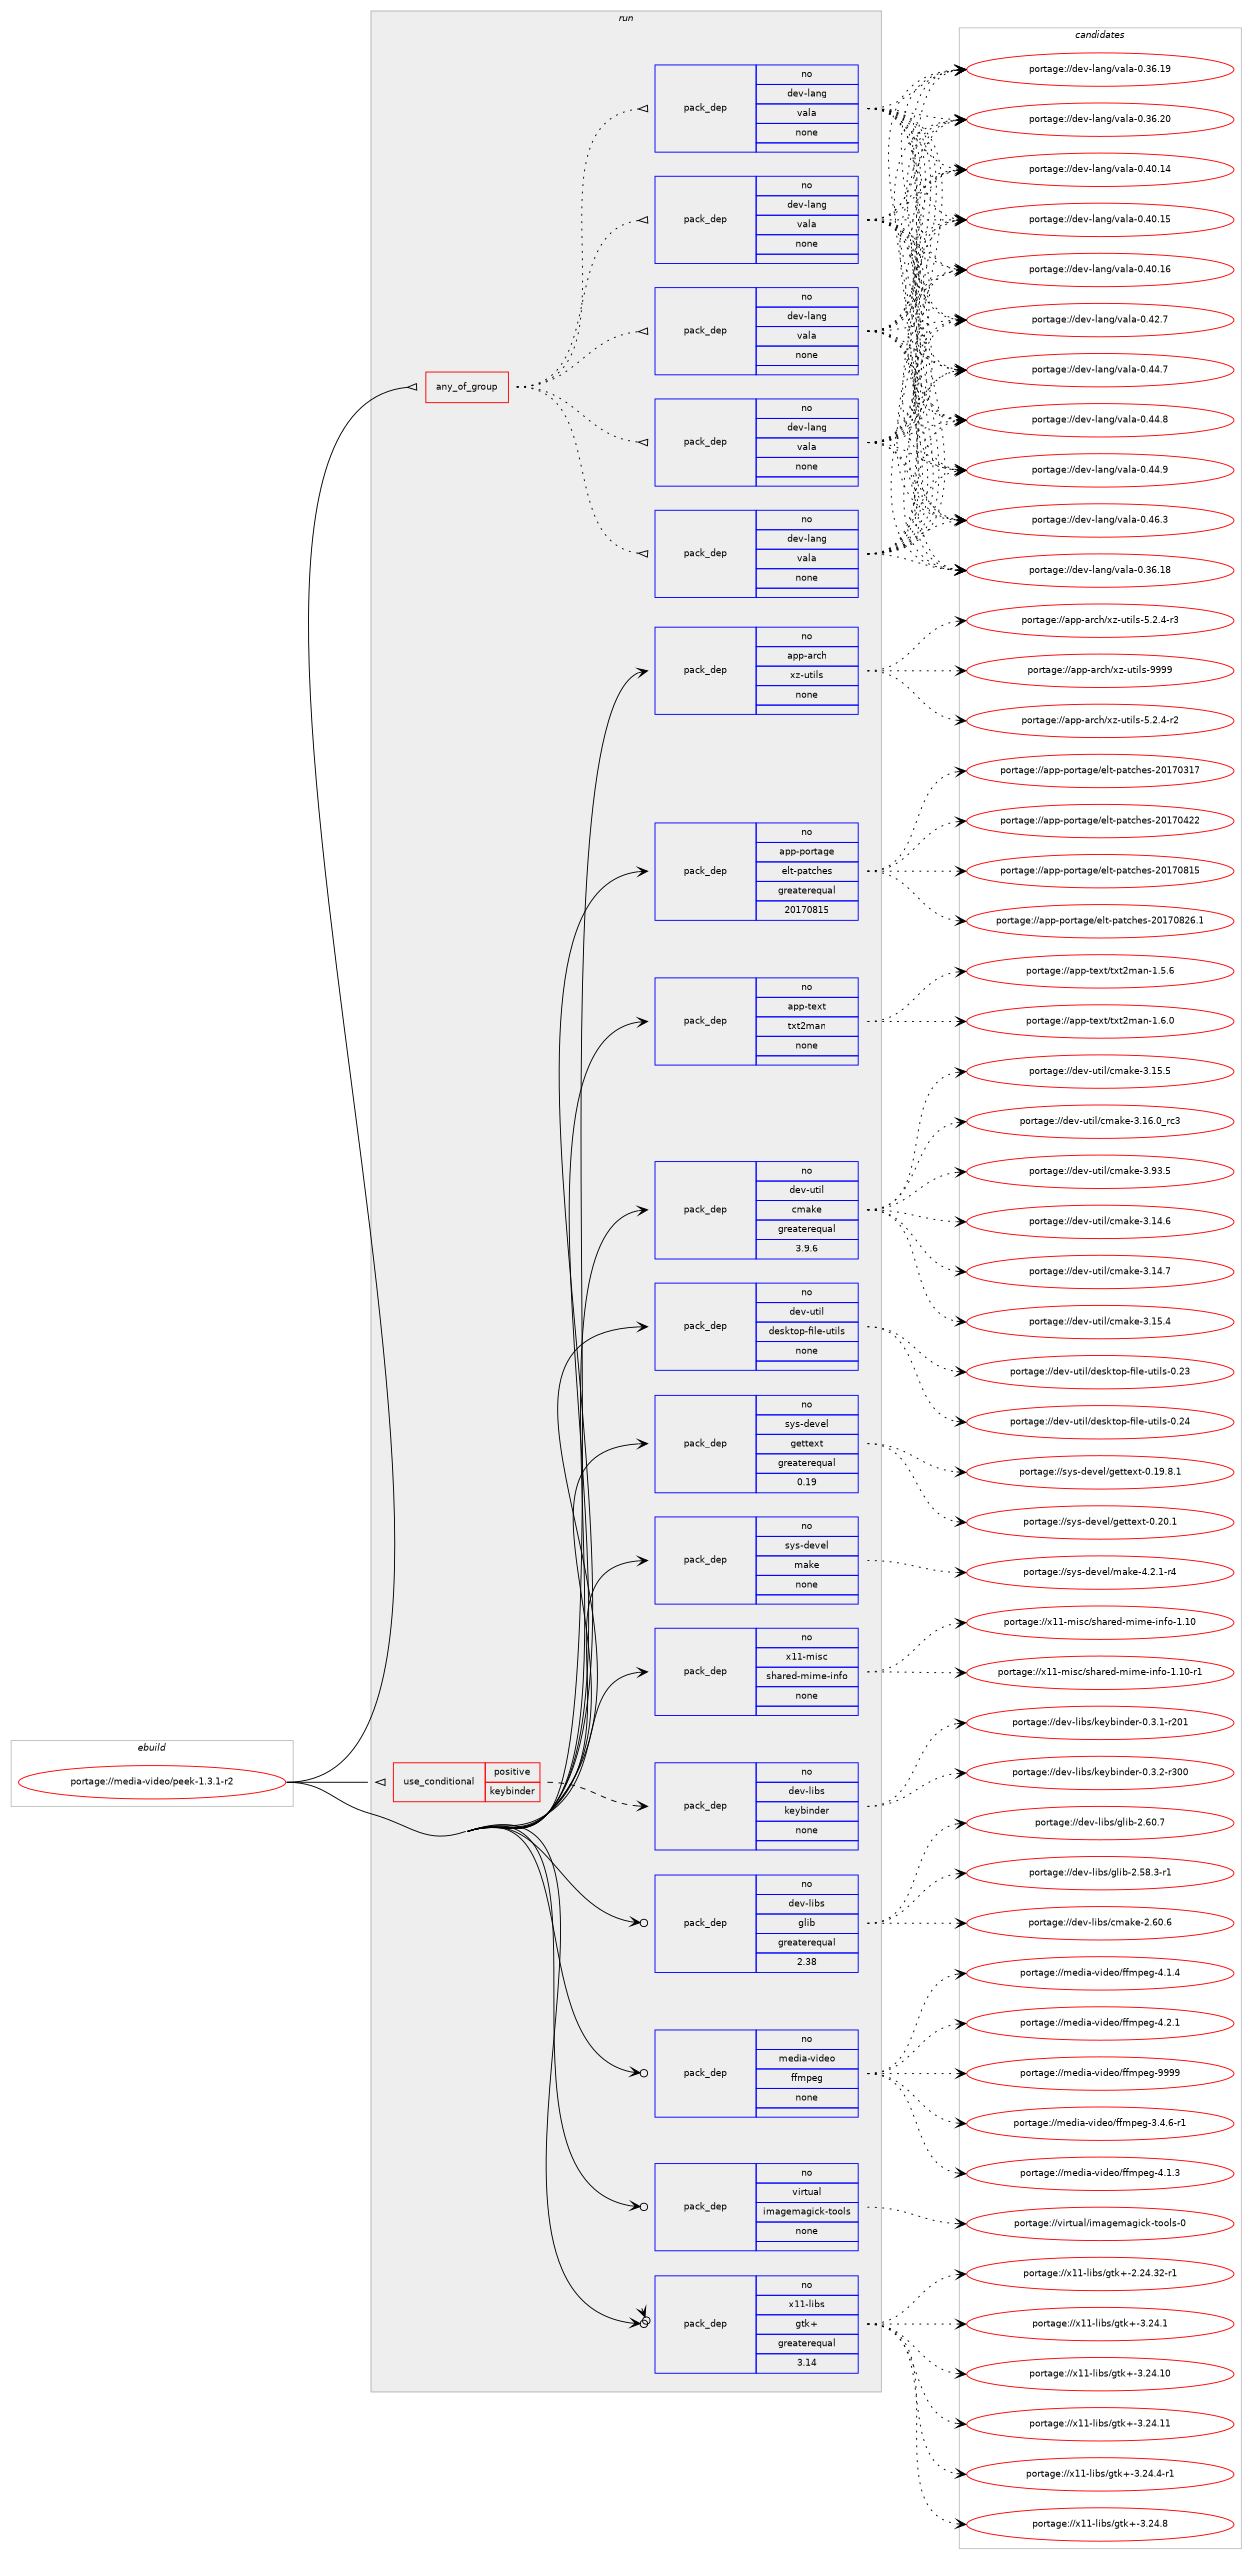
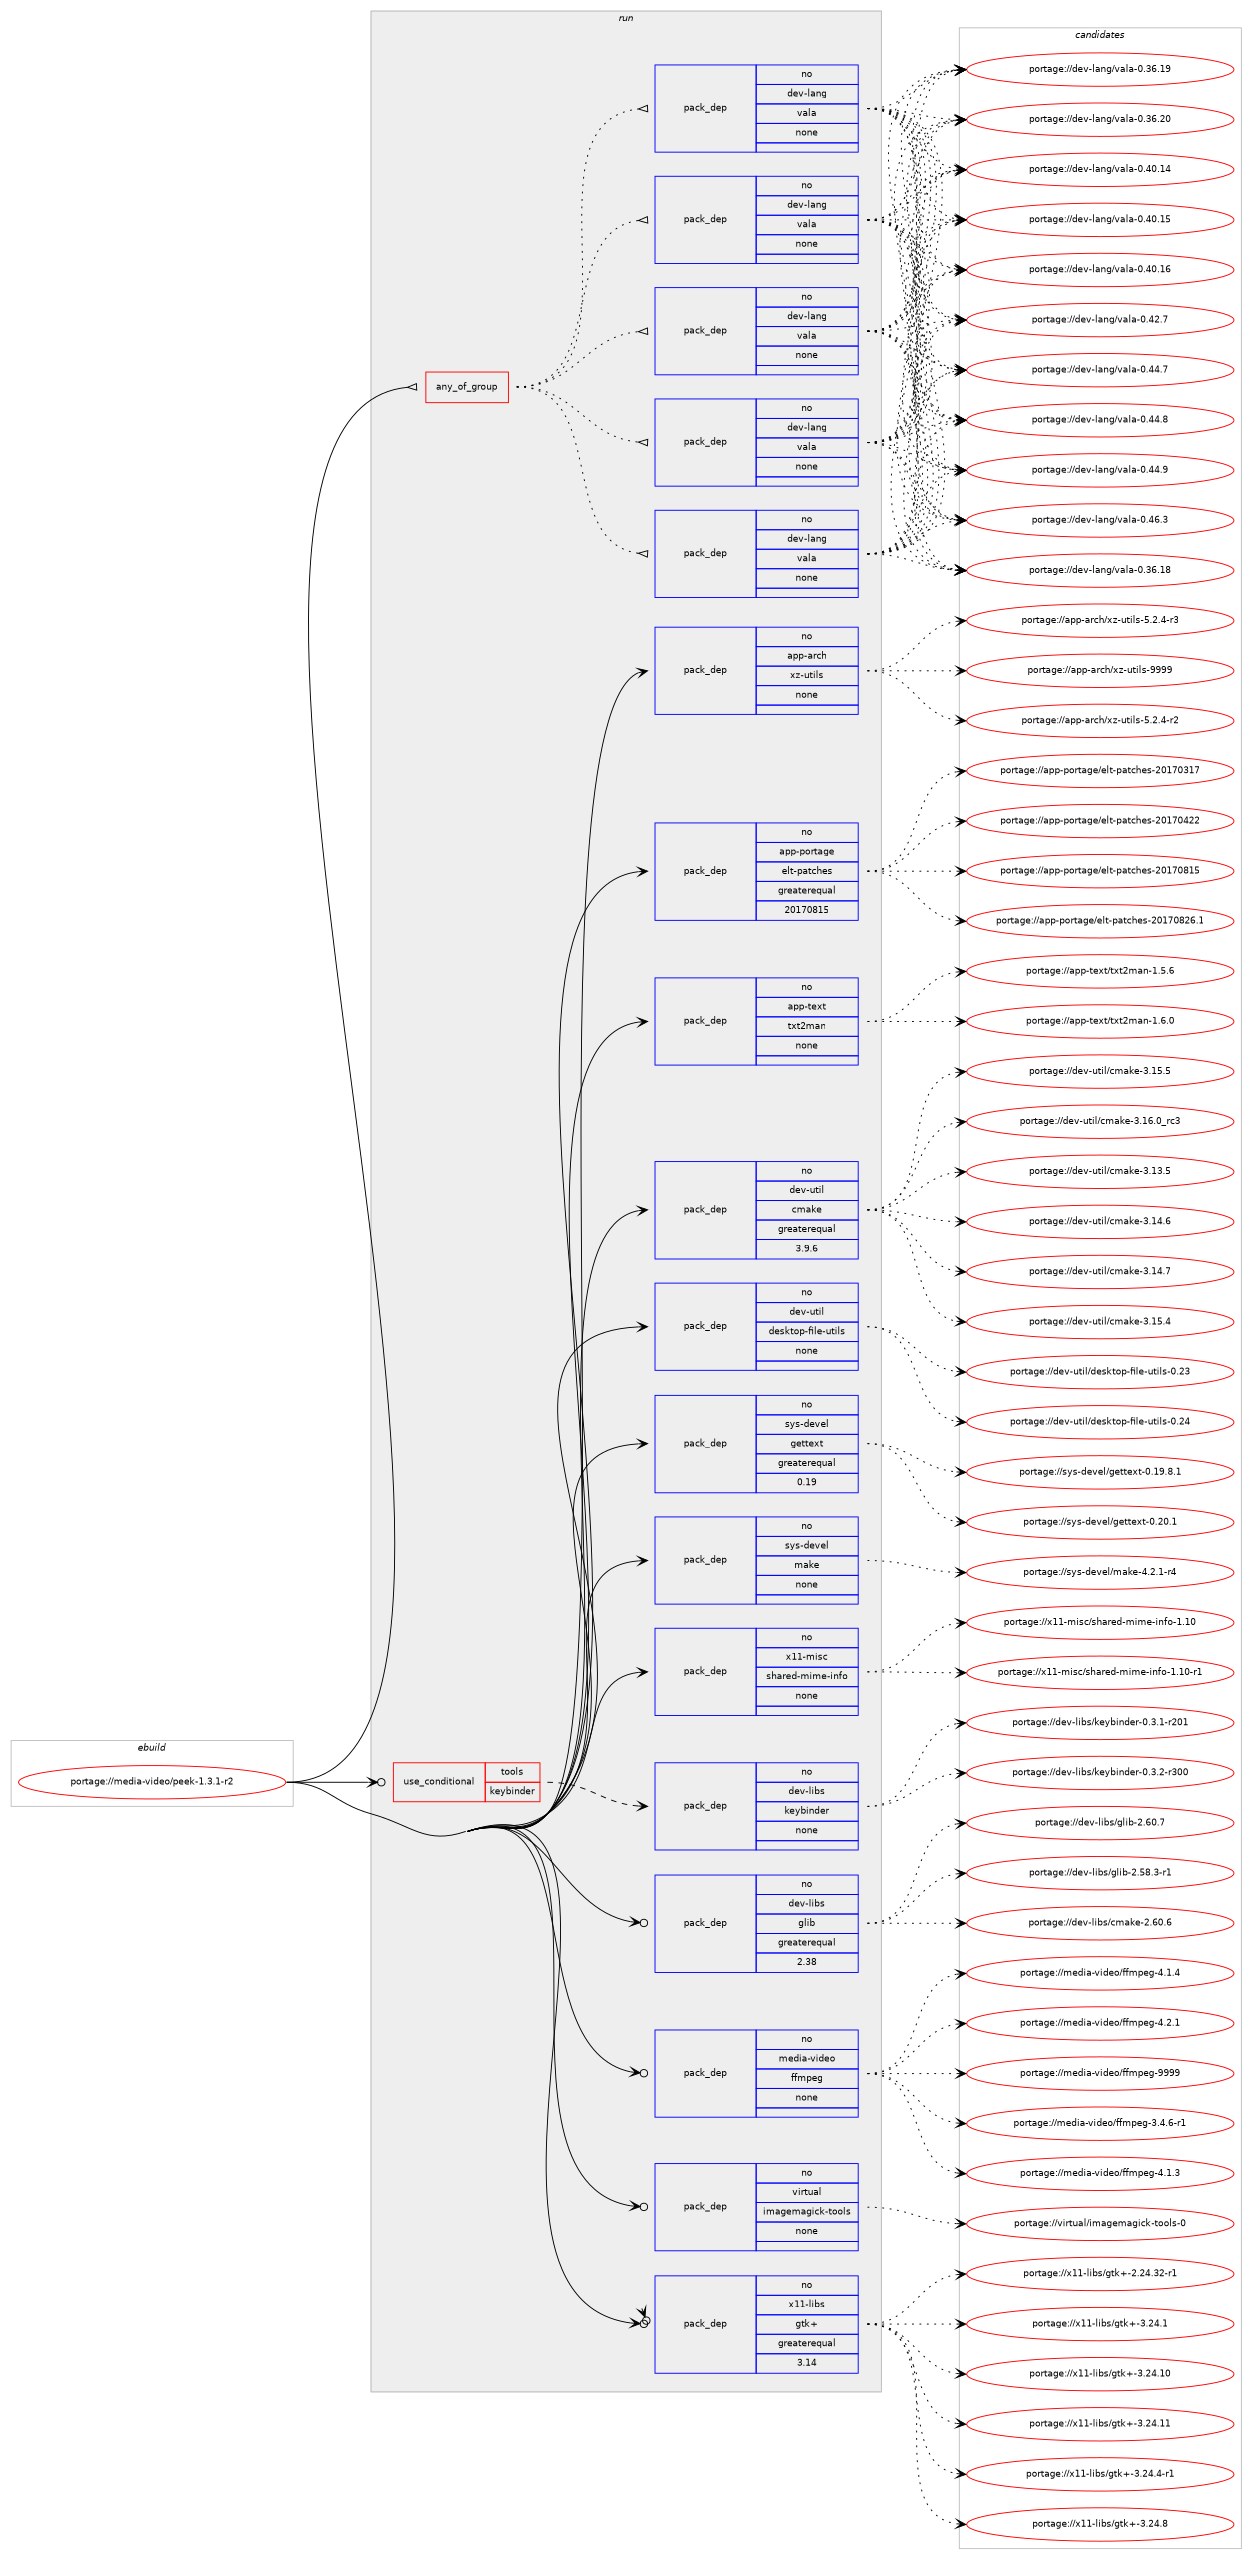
node "portage://dev-util/cmake-3.93.5": label "portage://dev-util/cmake-3.93.5" -> "portage://dev-util/cmake-3.13.5"
node "use_conditional": text "positive" -> "tools"
edge "portage://media-video/peek-1.3.1-r2" -> "use_conditional": arrowhead oinv -> odotvee
